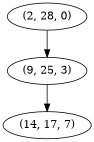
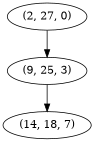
node "(2, 28, 0)": label "(2, 28, 0)" -> "(2, 27, 0)"
node "(14, 17, 7)": label "(14, 17, 7)" -> "(14, 18, 7)"
